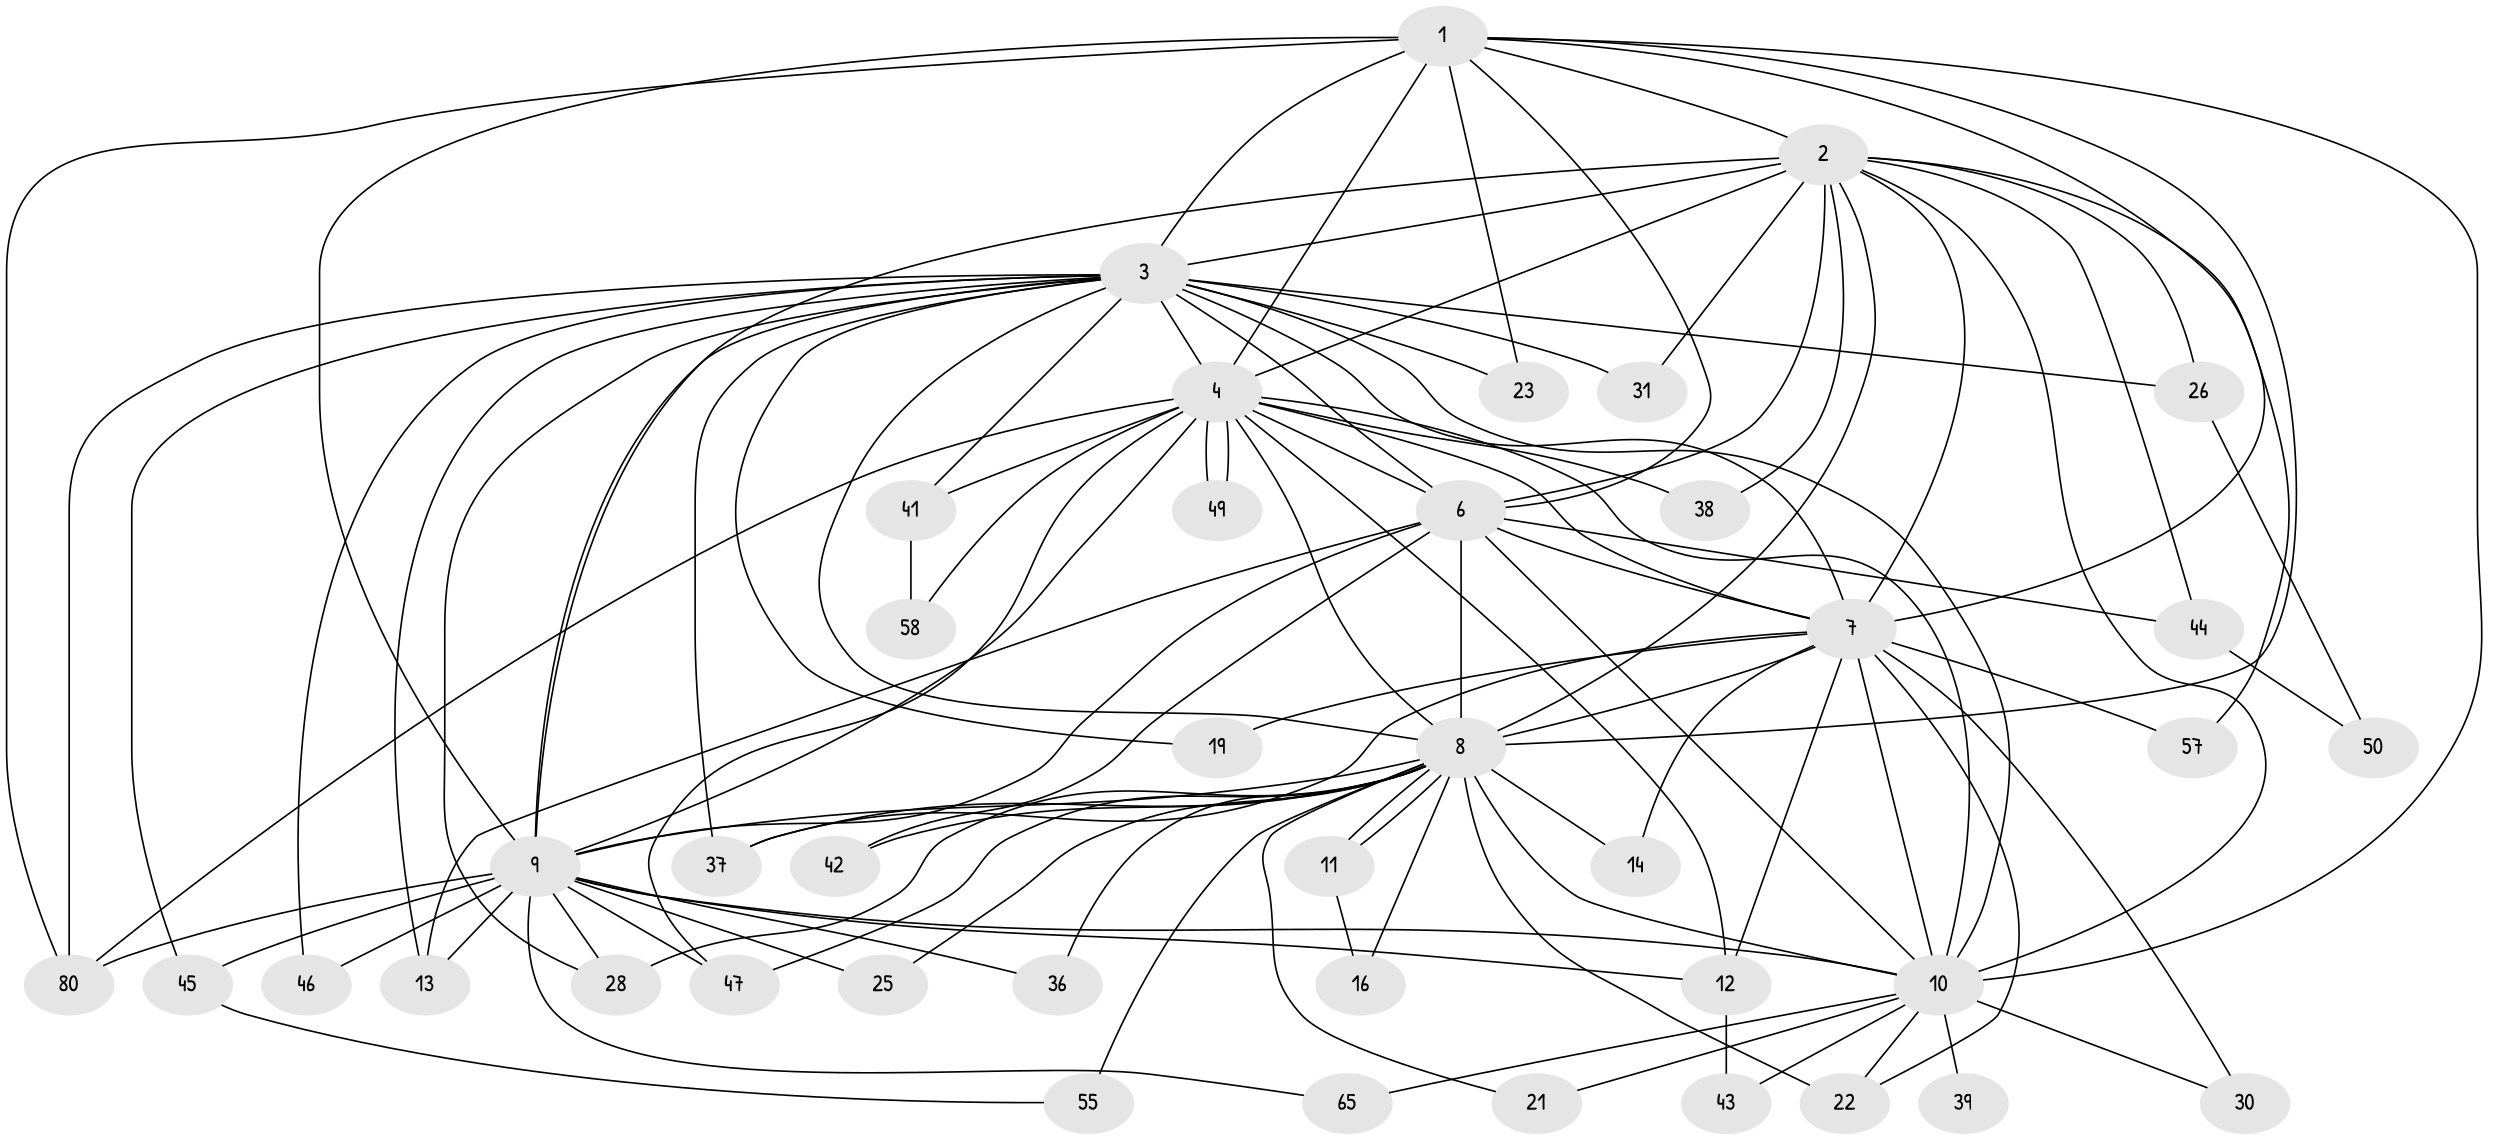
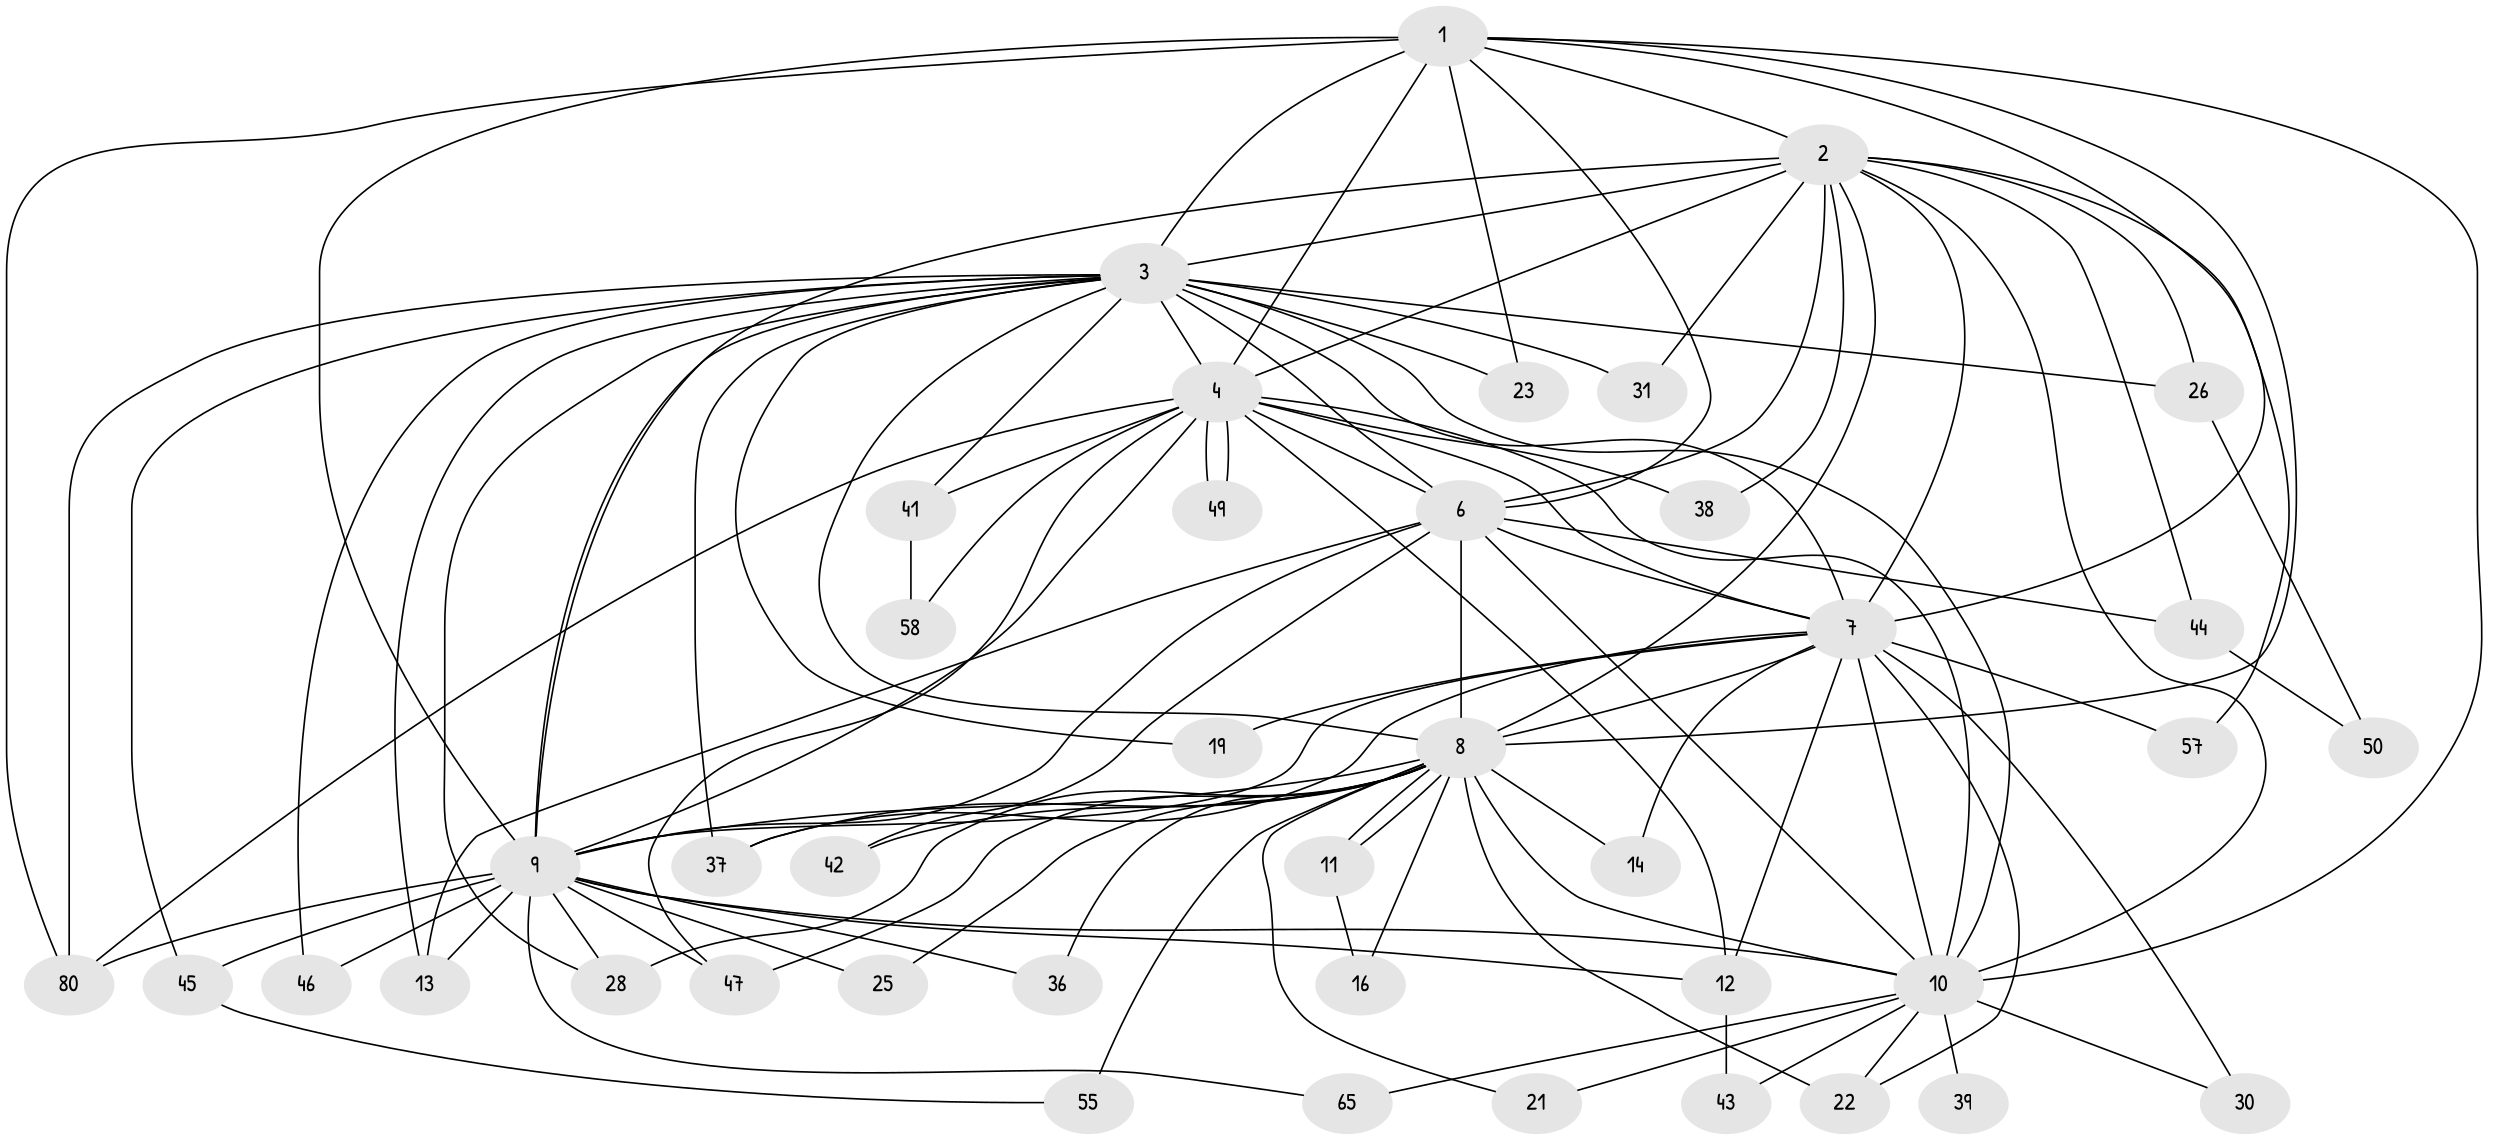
edge "4" -- "8": removed
edge "7" -- "9": added
